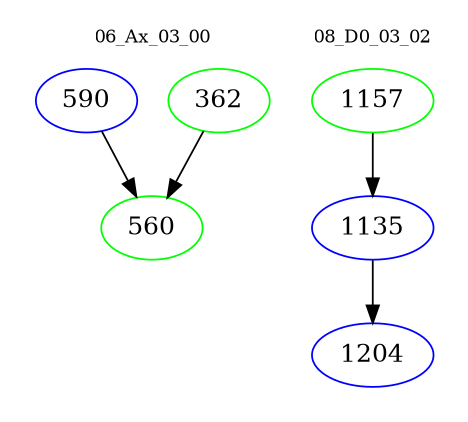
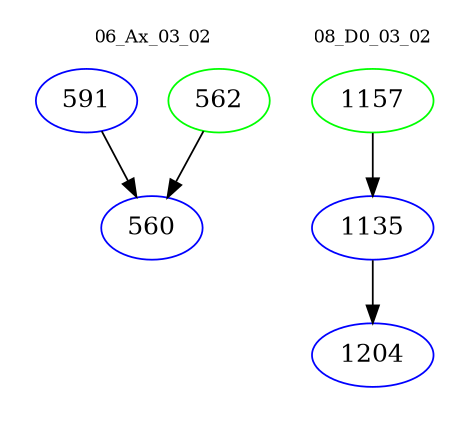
cluster "06_Ax_03_00": label "06_Ax_03_00" -> "06_Ax_03_02"
node "590": label "590" -> "591"
node "362": label "362" -> "562"
node "560": color green -> blue
